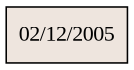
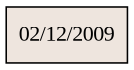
node "02/12/2005": label "02/12/2005" -> "02/12/2009"
